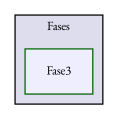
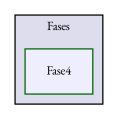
node "Fase3": label "Fase3" -> "Fase4"
